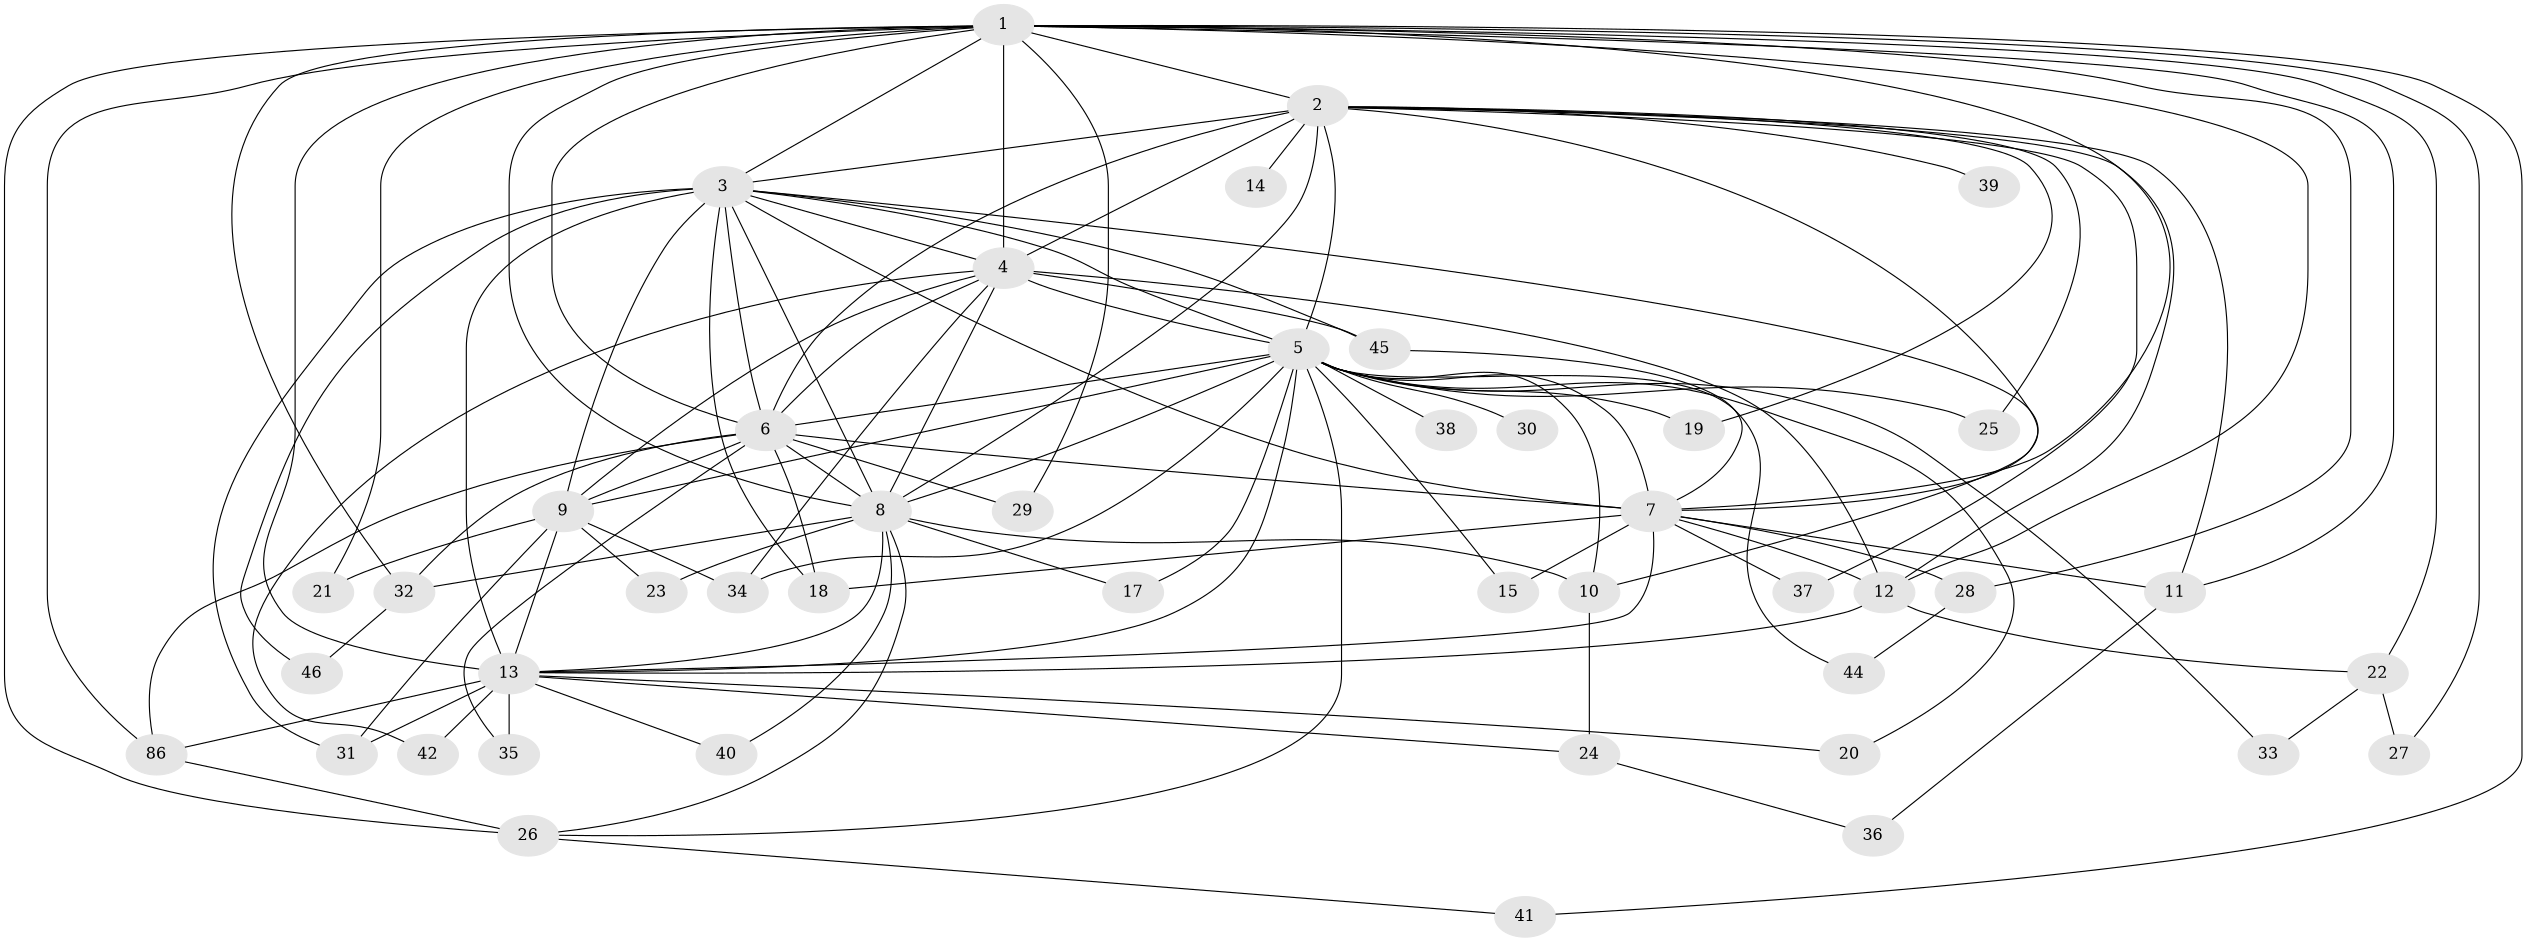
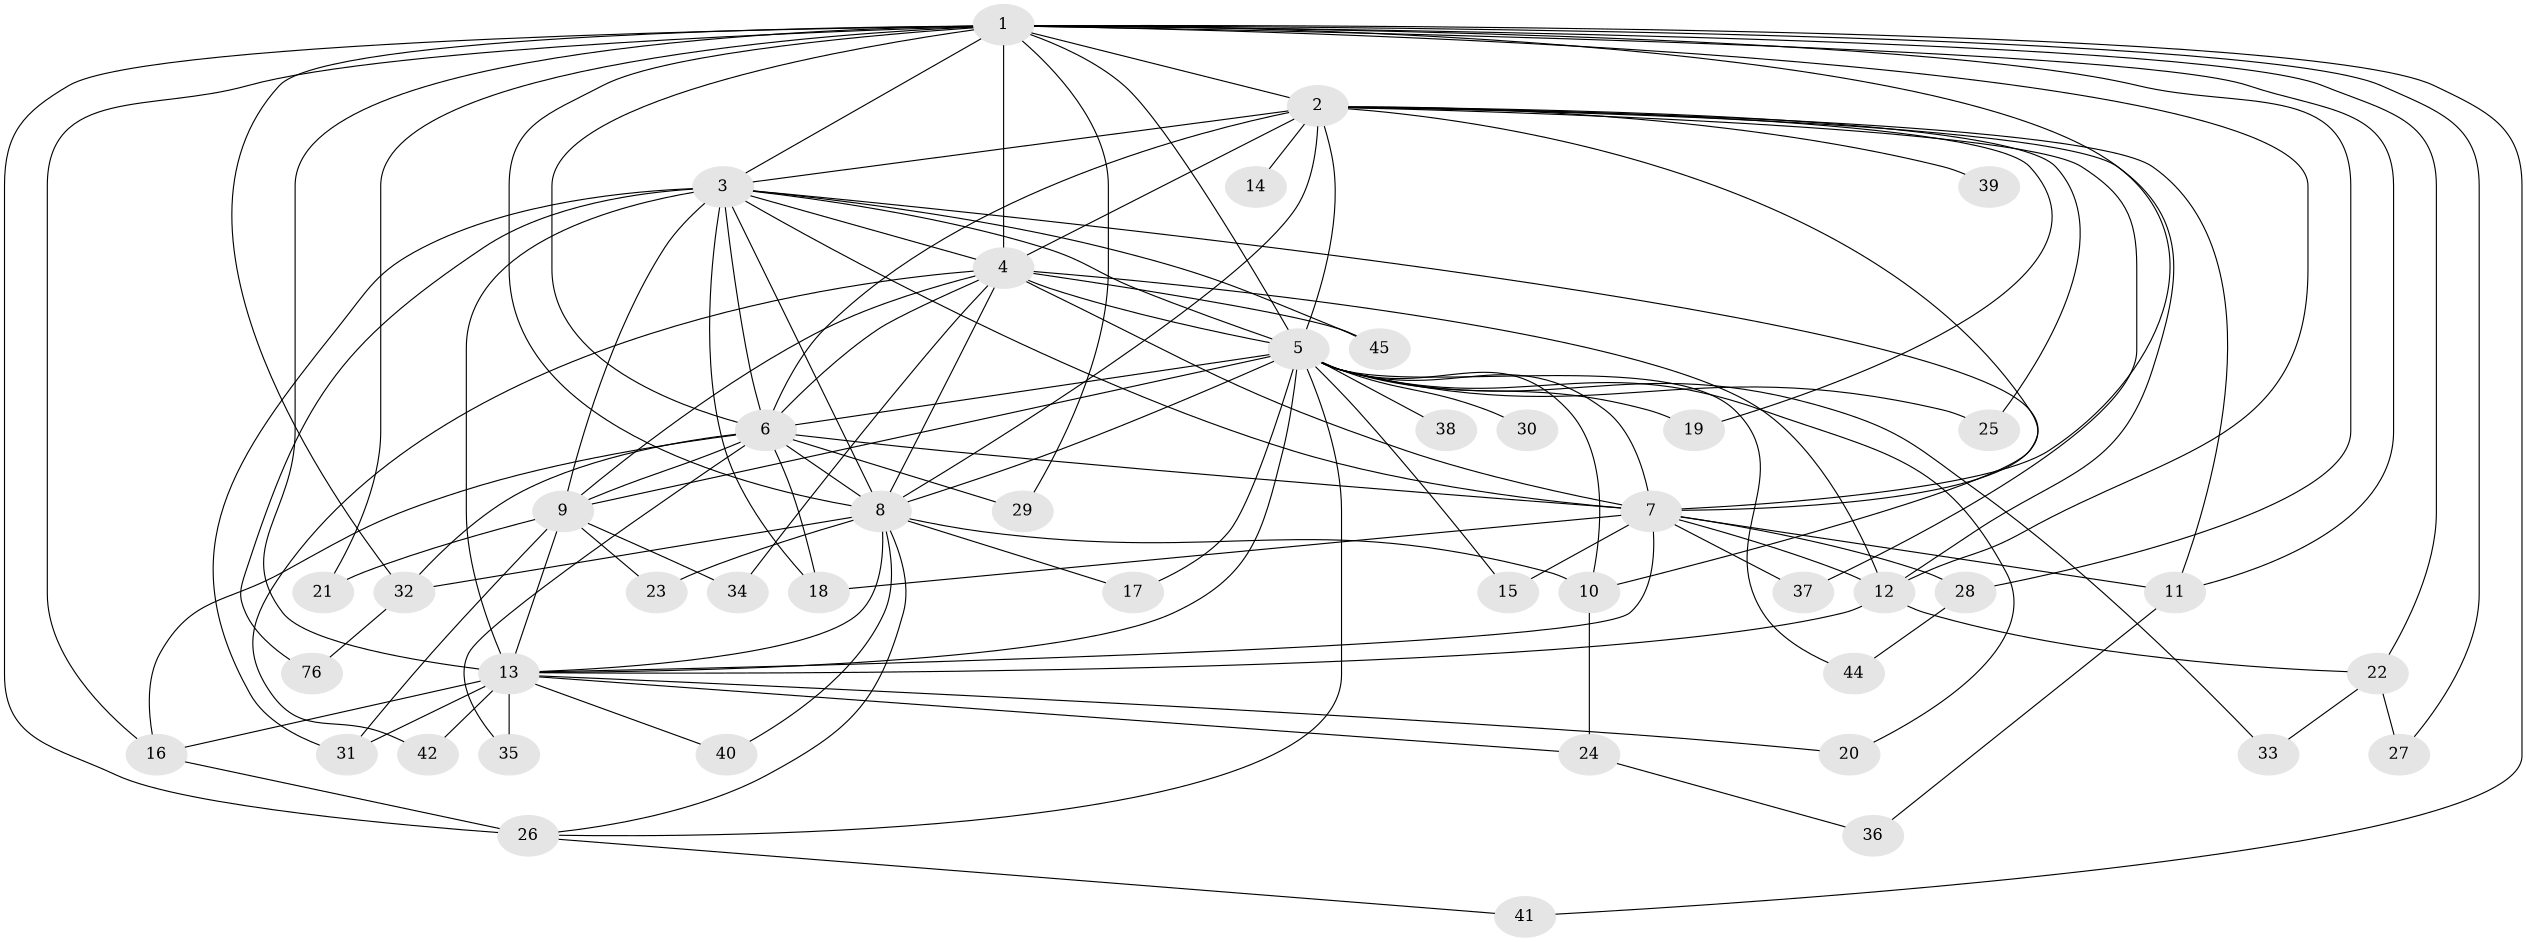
edge "45" -- "7": now "4" -- "7"
edge "5" -- "34": now "5" -- "1"
node "46": label "46" -> "76"
node "86": label "86" -> "16"
